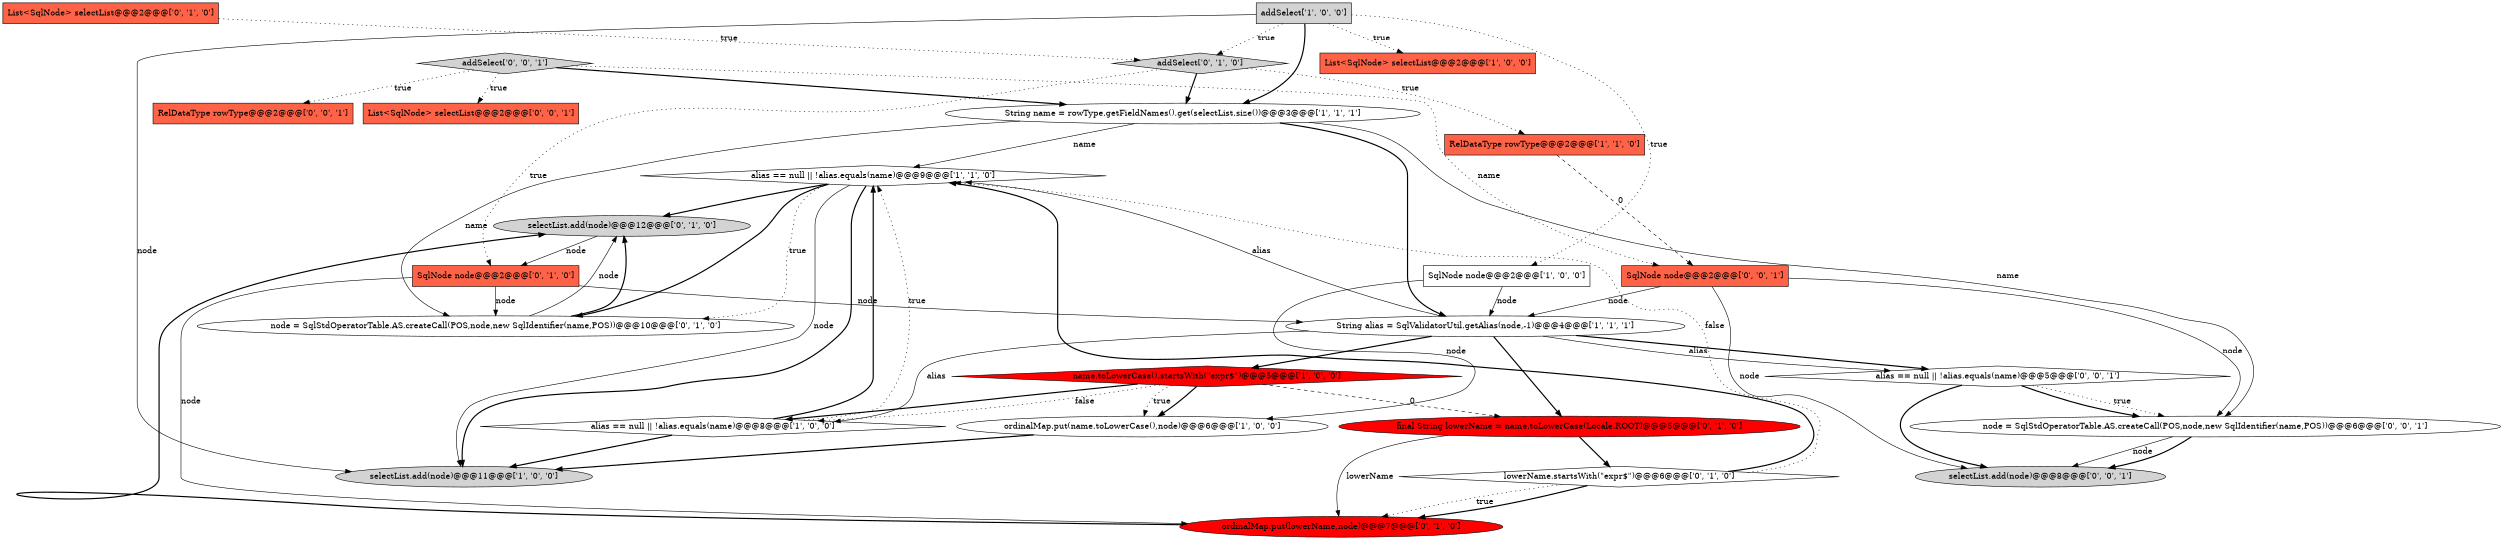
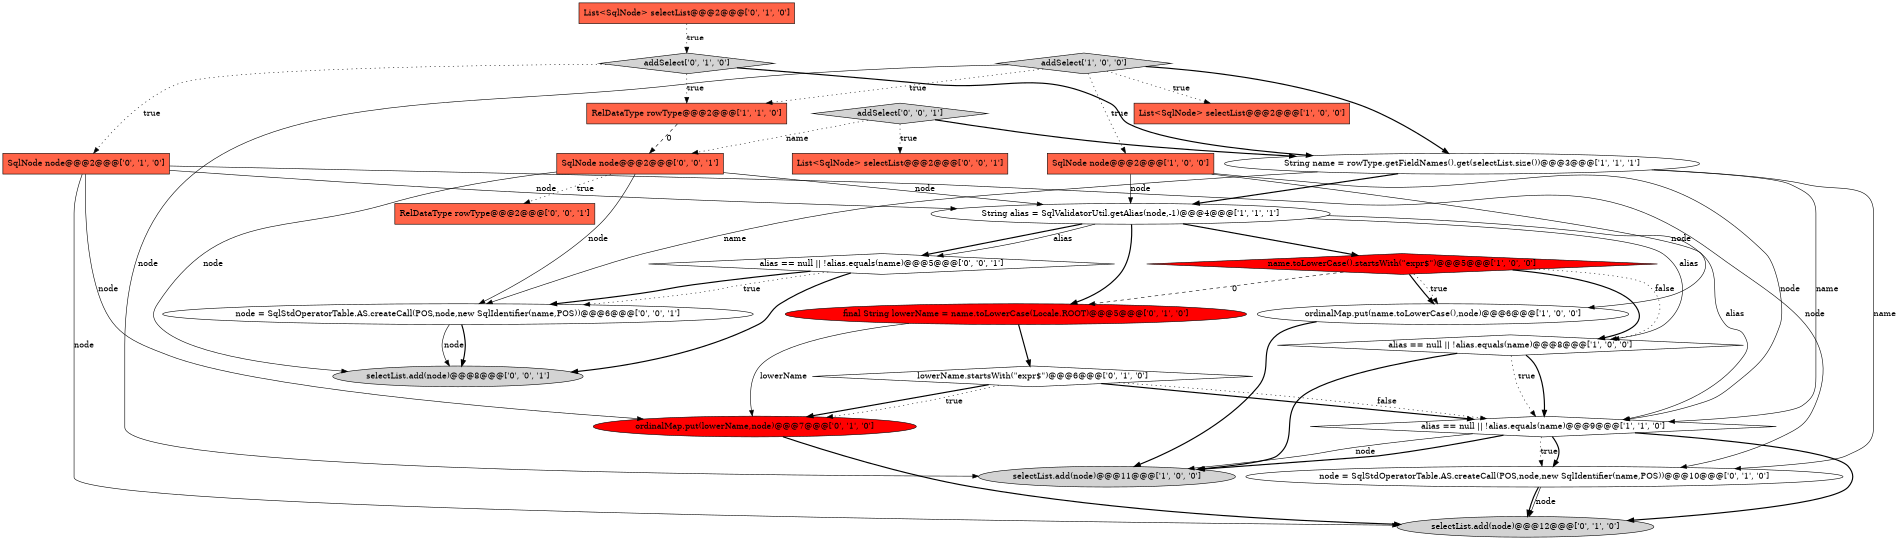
node "addSelect['1', '0', '0']": shape box -> diamond
edge "addSelect['1', '0', '0']" -> "addSelect['0', '1', '0']": now "addSelect['1', '0', '0']" -> "RelDataType rowType@@@2@@@['1', '1', '0']"
edge "addSelect['0', '0', '1']" -> "RelDataType rowType@@@2@@@['0', '0', '1']": now "SqlNode node@@@2@@@['0', '0', '1']" -> "RelDataType rowType@@@2@@@['0', '0', '1']"
edge "SqlNode node@@@2@@@['1', '0', '0']" -> "alias == null || !alias.equals(name)@@@9@@@['1', '1', '0']": added, label "node"
edge "selectList.add(node)@@@12@@@['0', '1', '0']" -> "SqlNode node@@@2@@@['0', '1', '0']": reversed
node "SqlNode node@@@2@@@['1', '0', '0']": fillcolor white -> tomato
